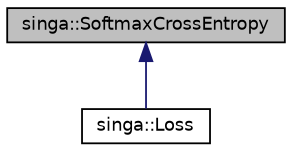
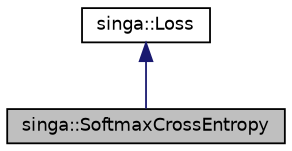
edge "singa::Loss" -> "singa::SoftmaxCrossEntropy": reversed
